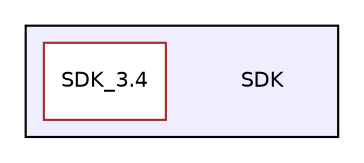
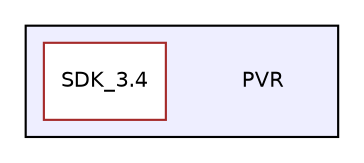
node "SDK": label "SDK" -> "PVR"
